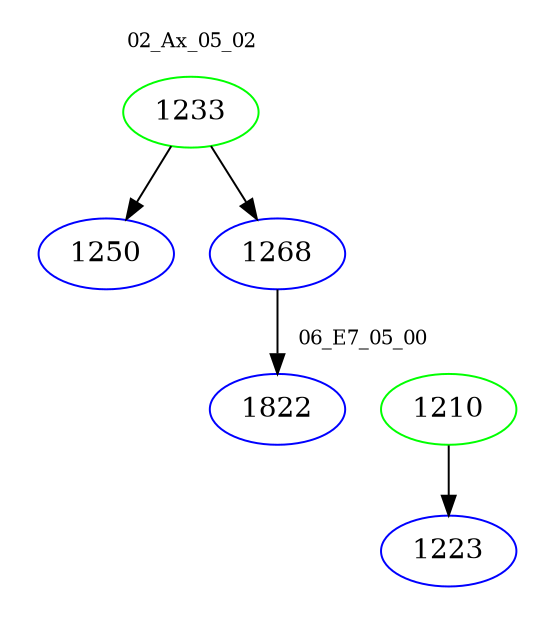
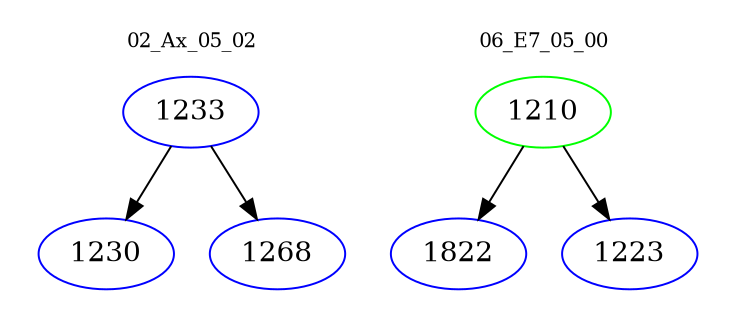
node "1233": color green -> blue
node "1250": label "1250" -> "1230"
edge "1268" -> "1822": now "1210" -> "1822"
